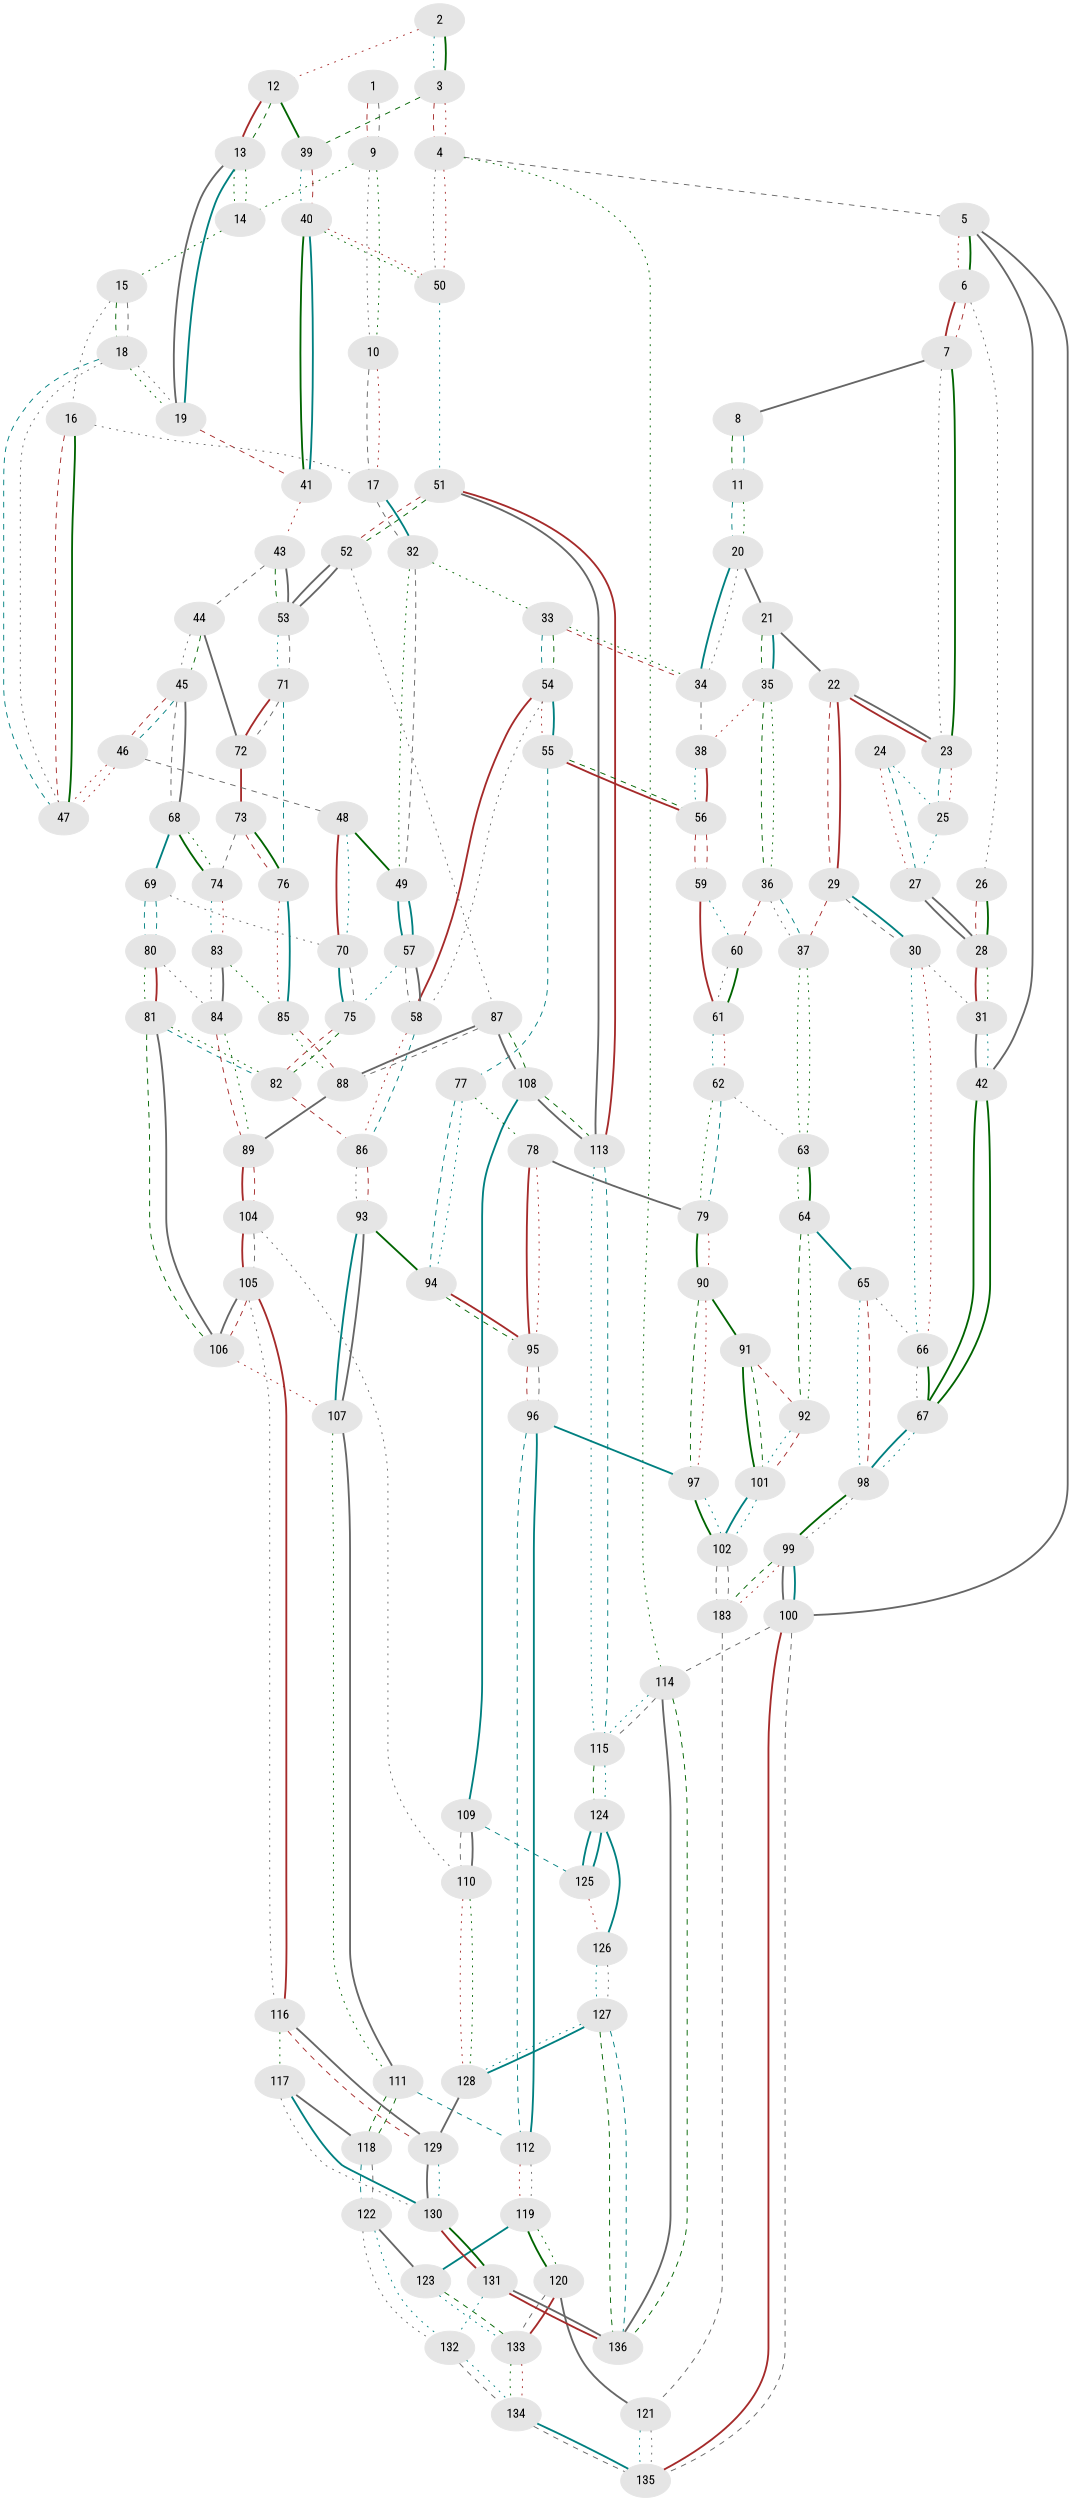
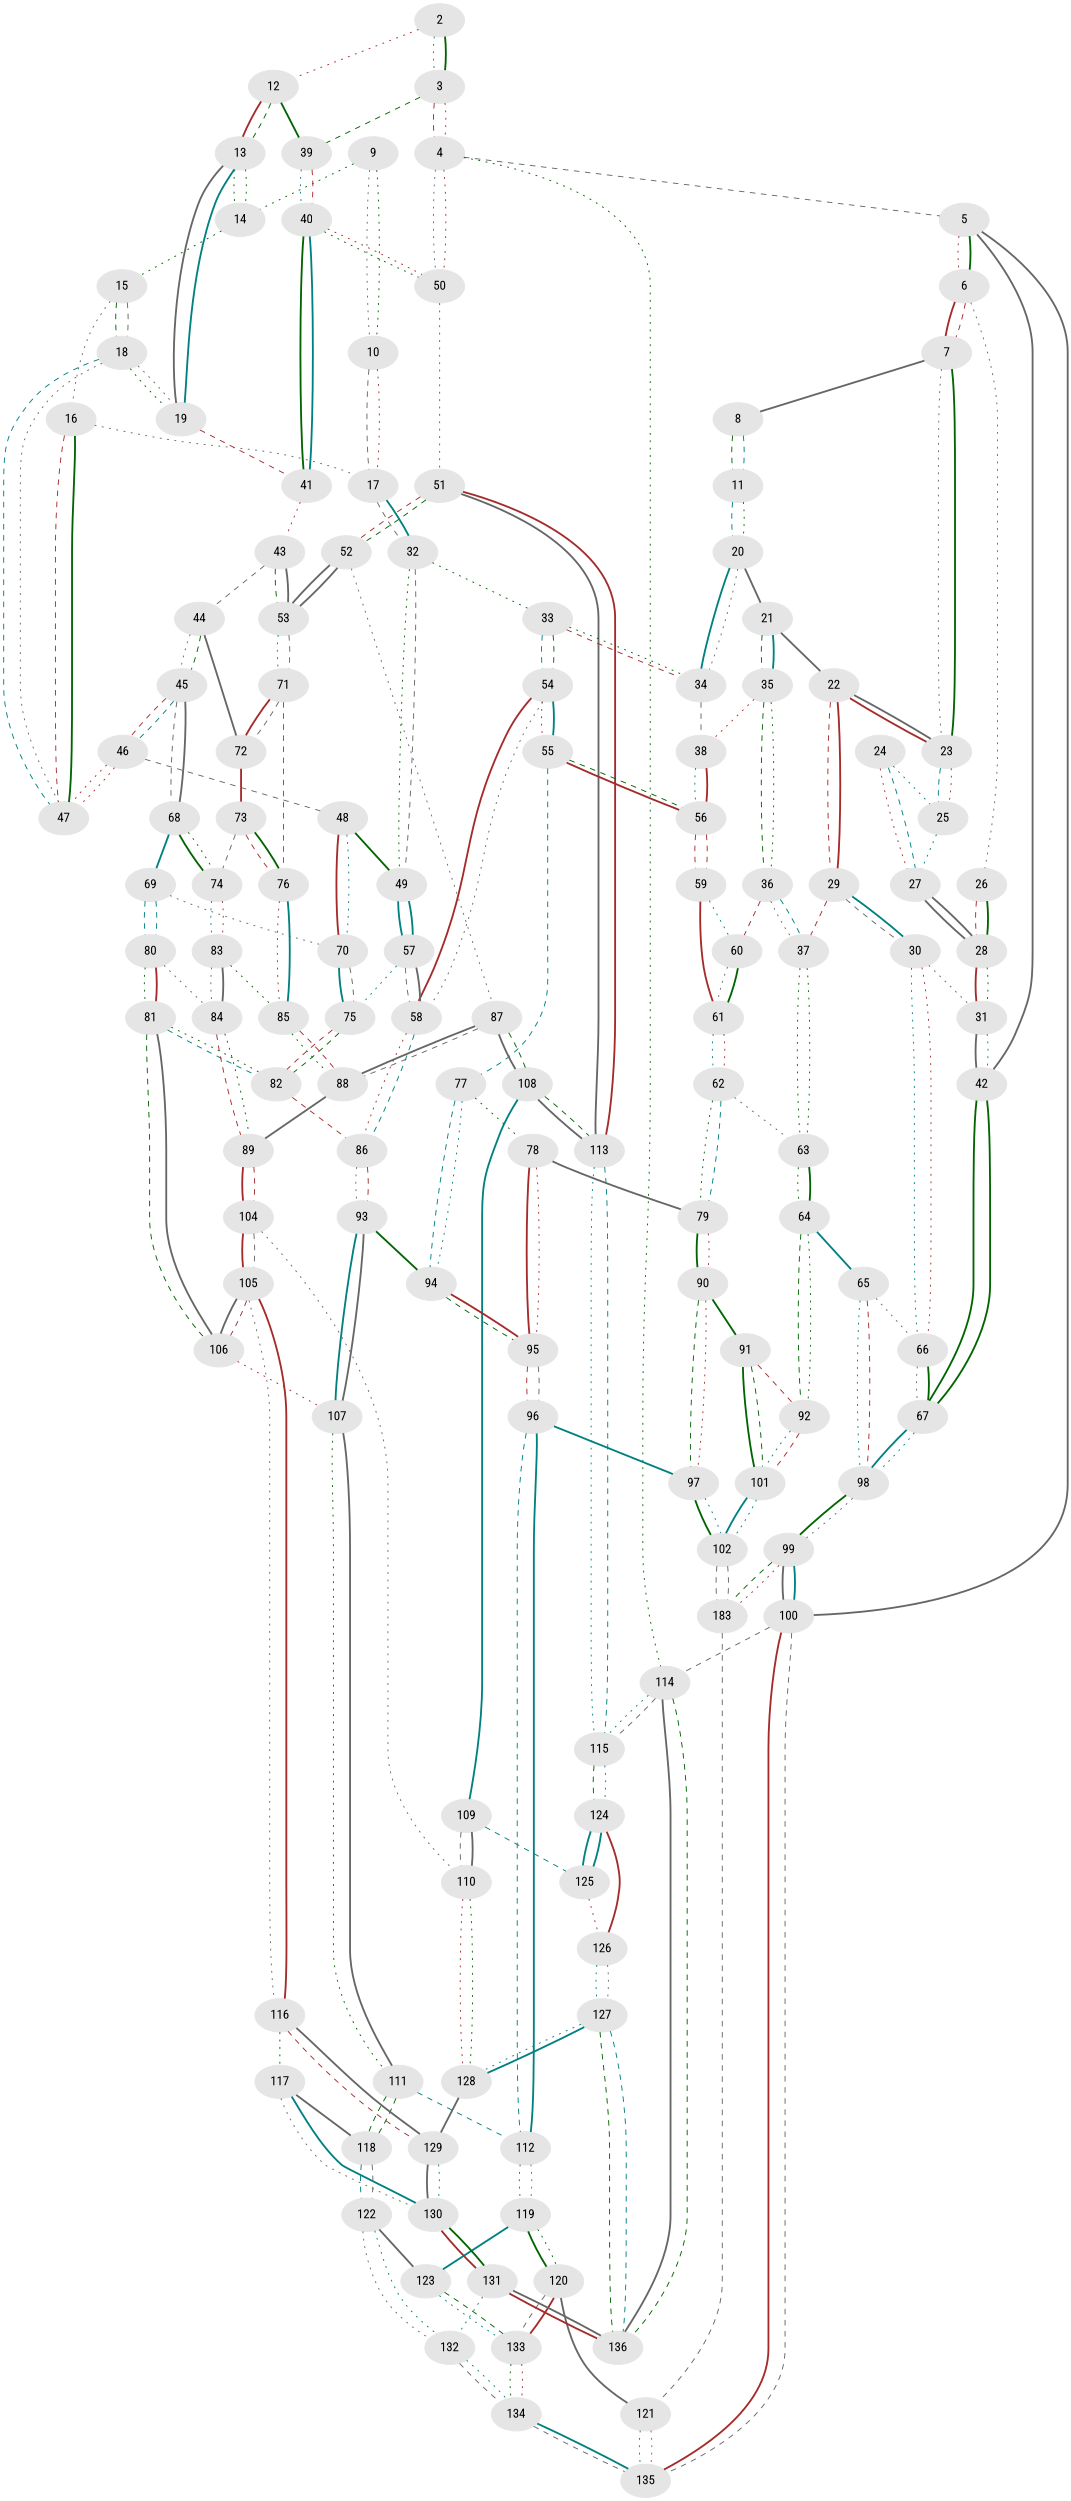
node "1": removed
edge "124" -- "126": color teal -> brown
